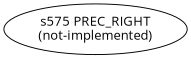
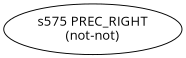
node "s575 PREC_RIGHT (not-implemented)": label "s575 PREC_RIGHT (not-implemented)" -> "s575 PREC_RIGHT (not-not)"
